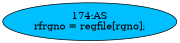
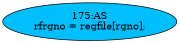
node "174:AS rfrgno = regfile[rgno];": label "174:AS rfrgno = regfile[rgno];" -> "175:AS rfrgno = regfile[rgno];"
